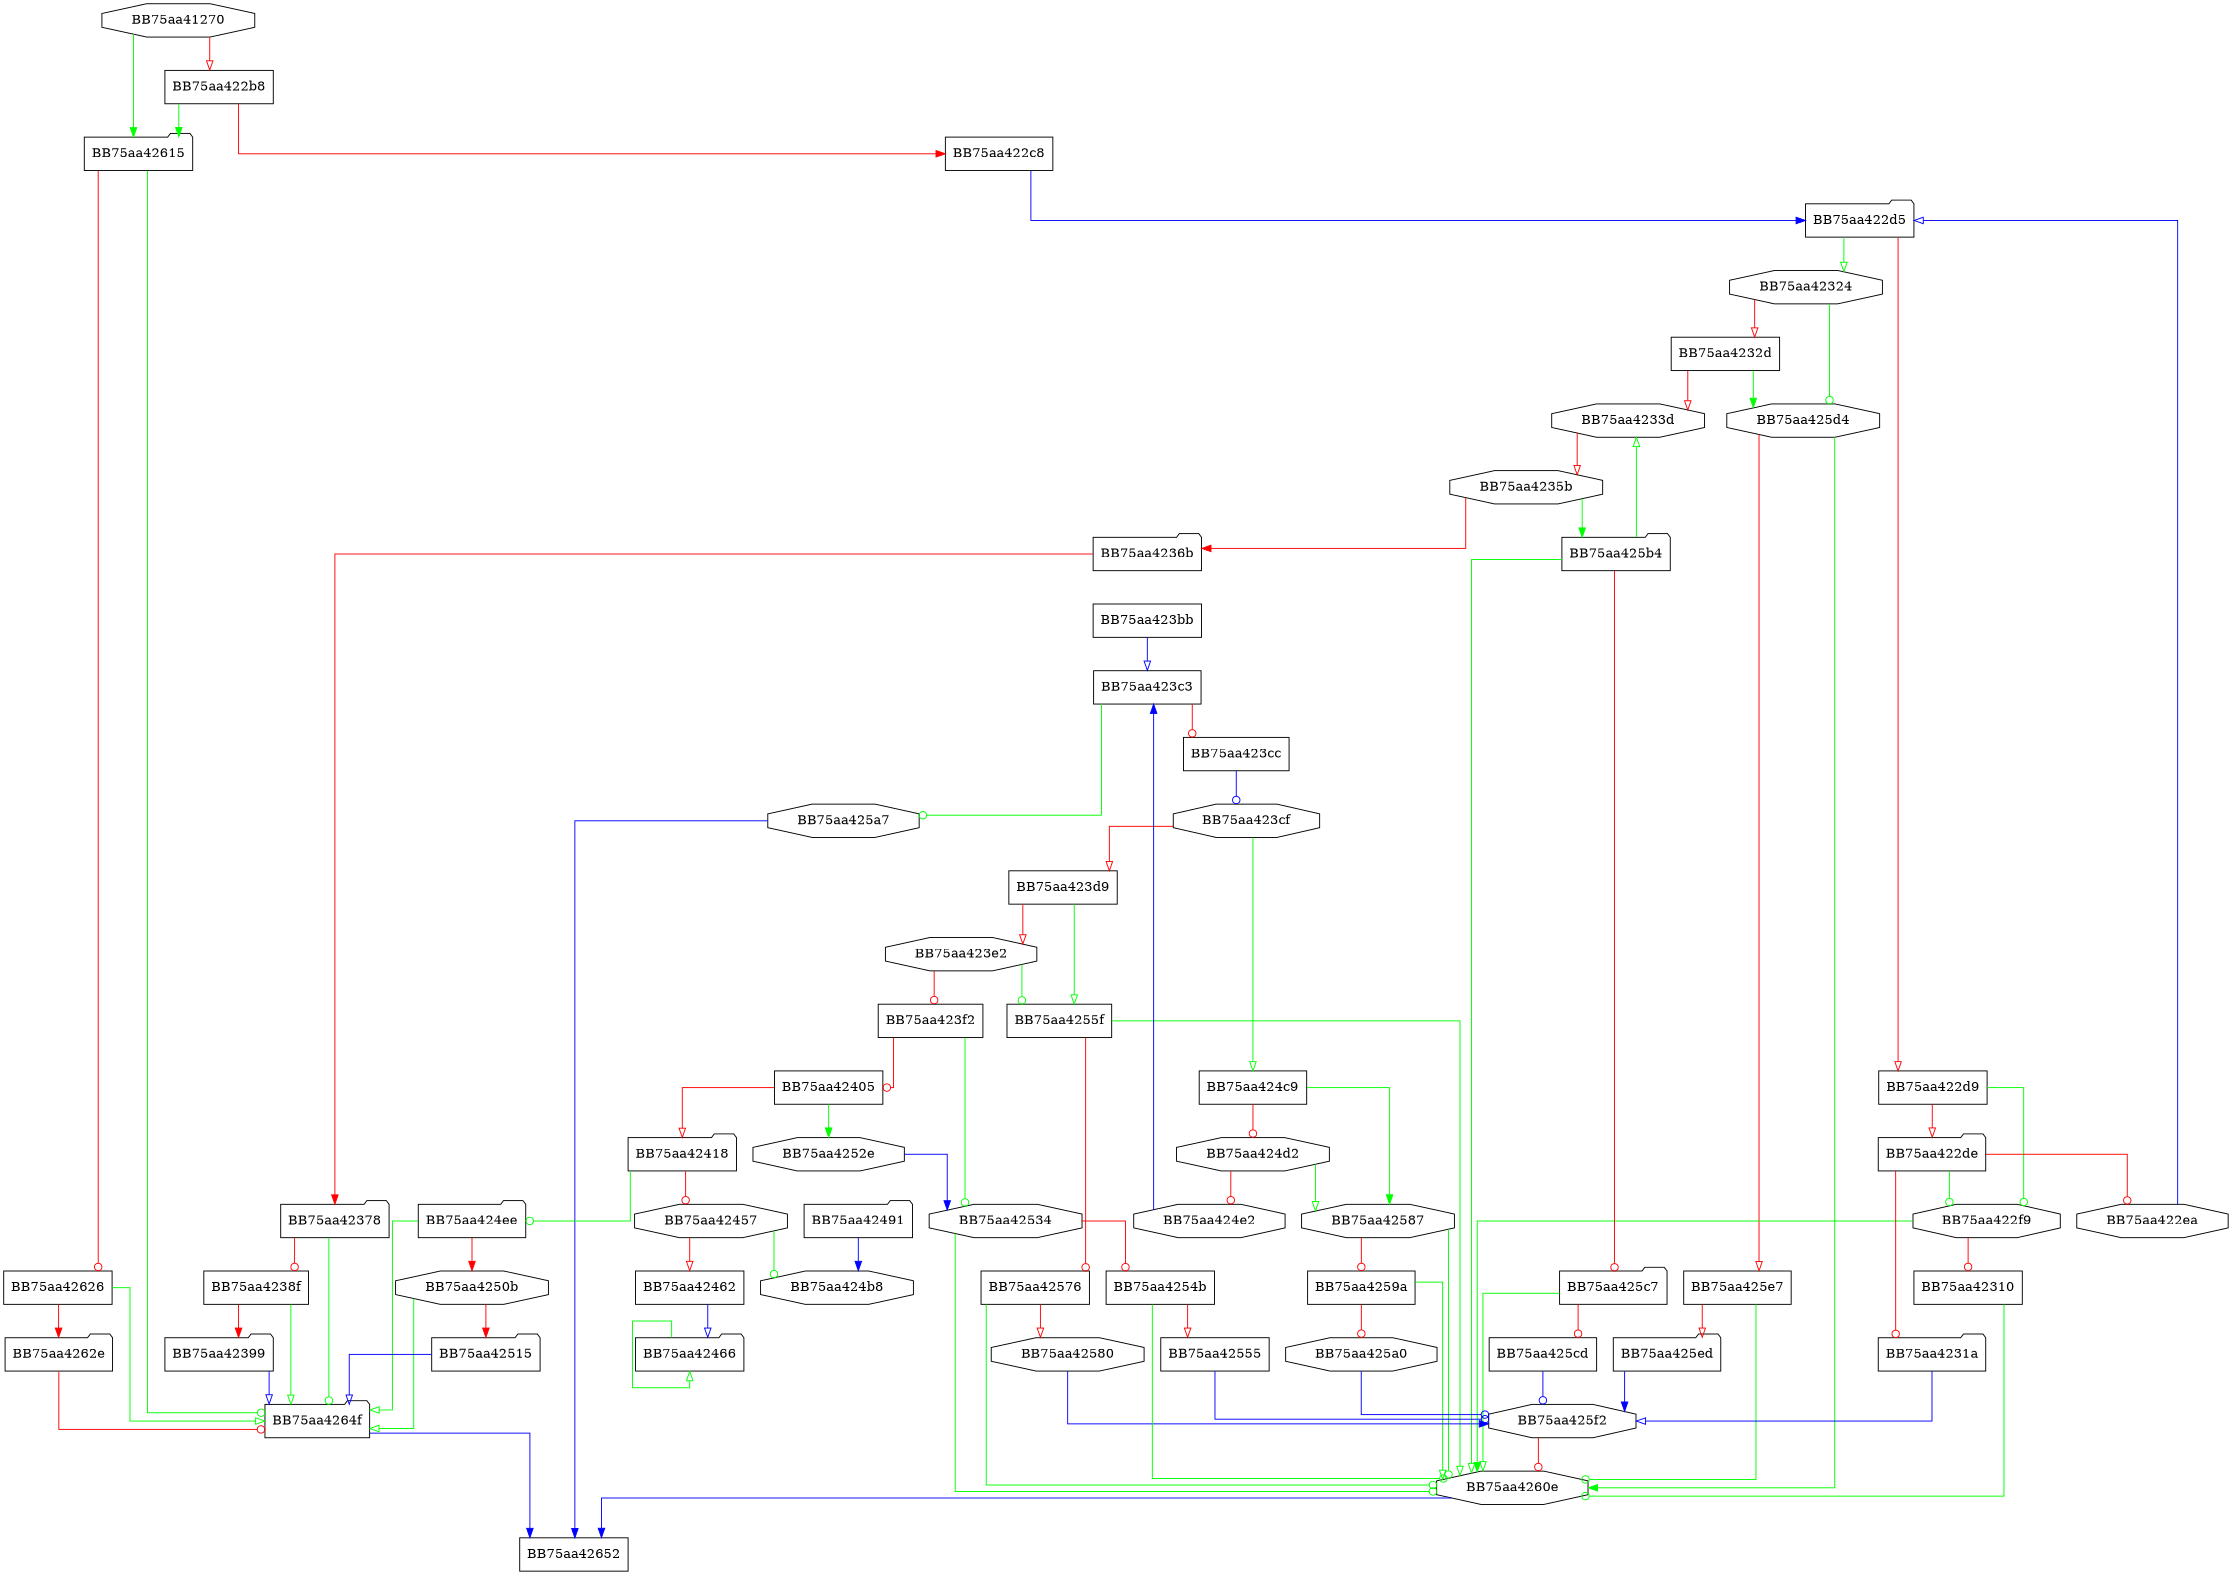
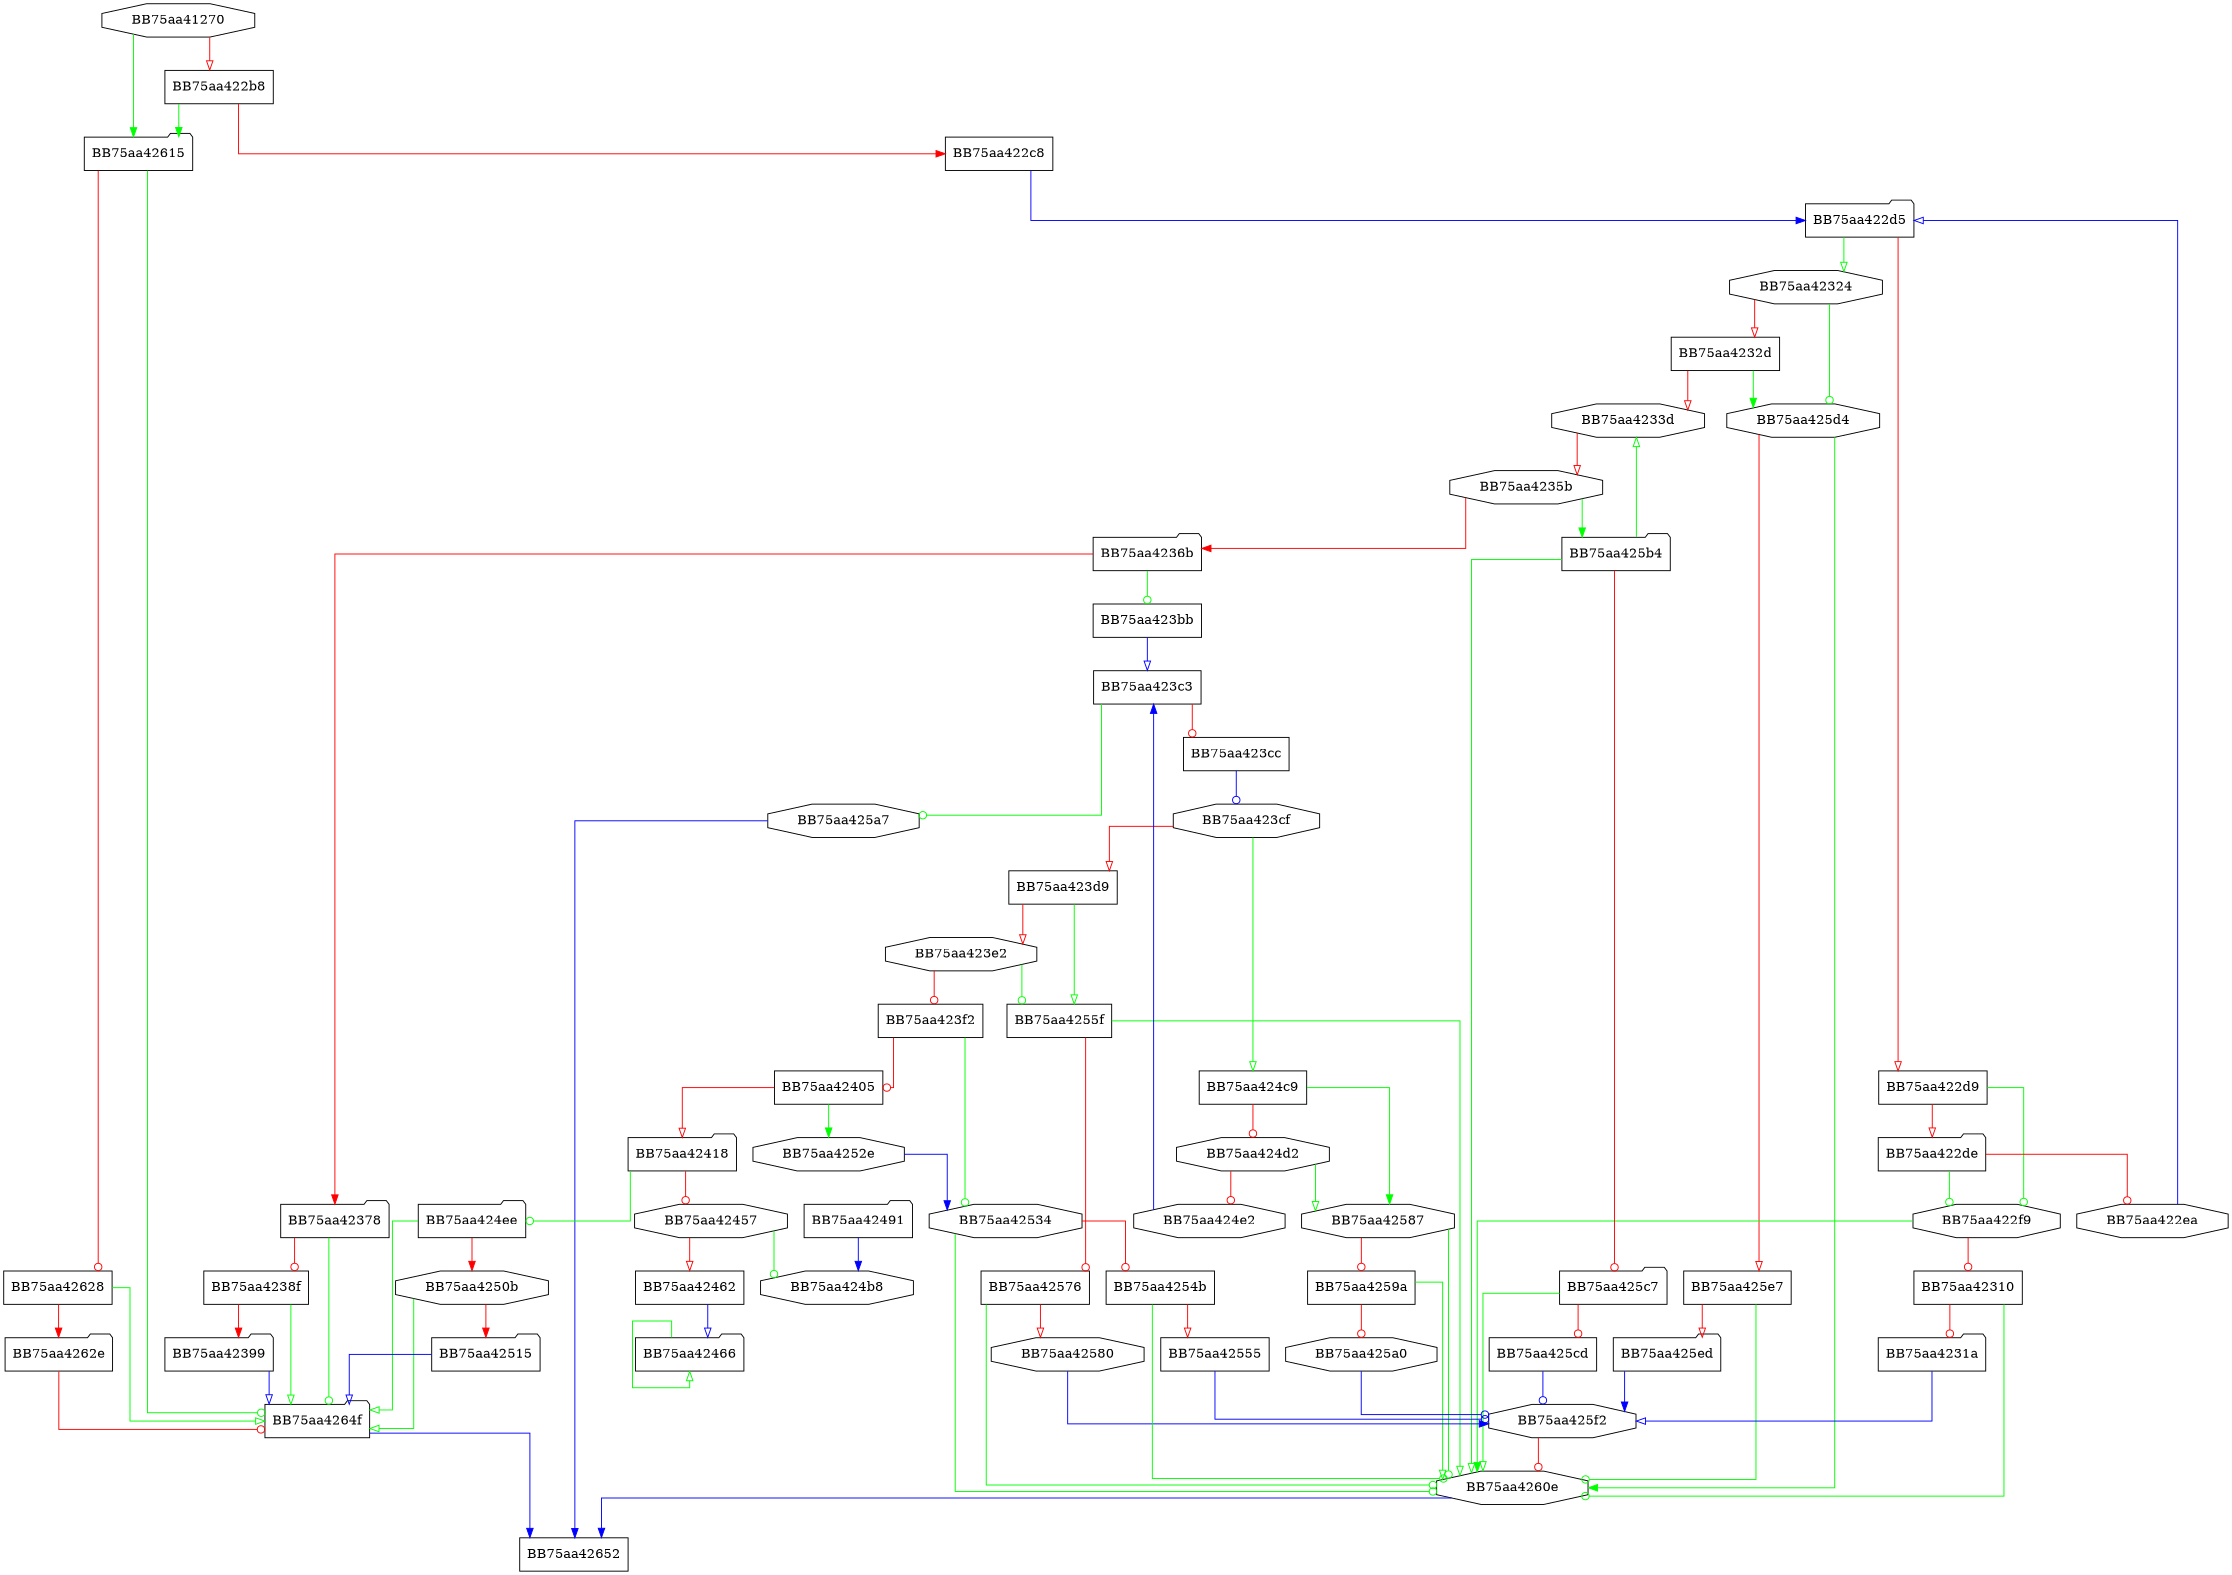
edge "BB75aa4236b" -> "BB75aa423bb": added
edge "BB75aa422de" -> "BB75aa4231a": now "BB75aa42310" -> "BB75aa4231a"
node "BB75aa42626": label "BB75aa42626" -> "BB75aa42628"
